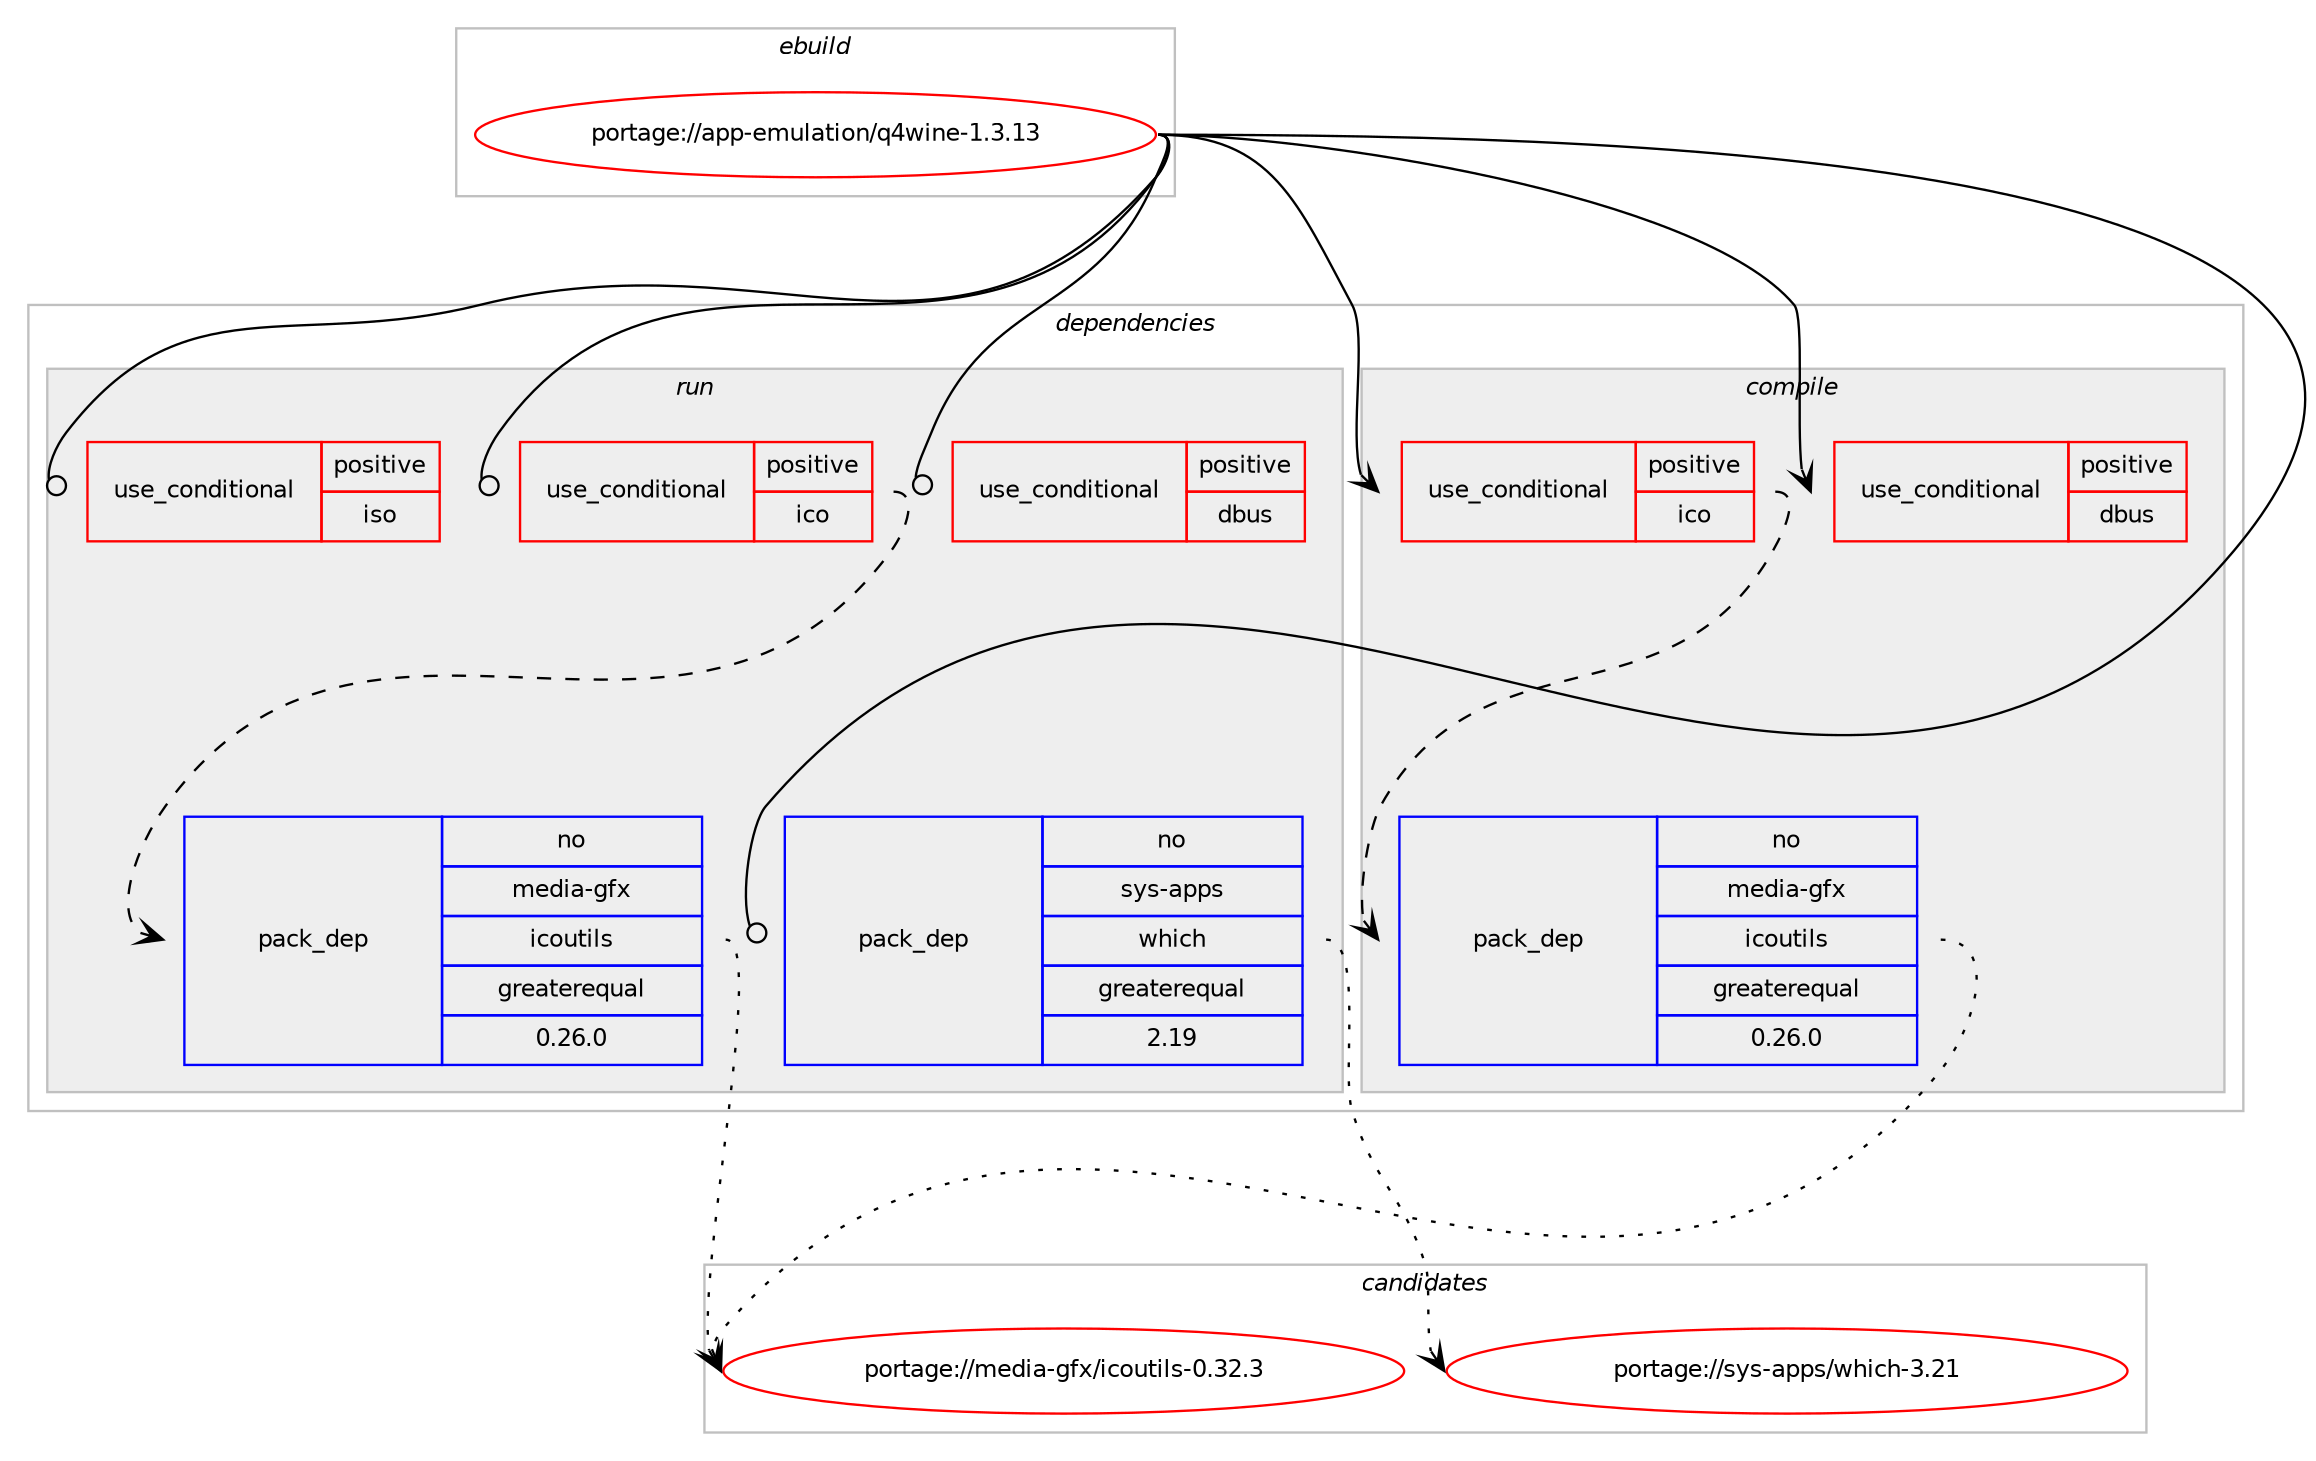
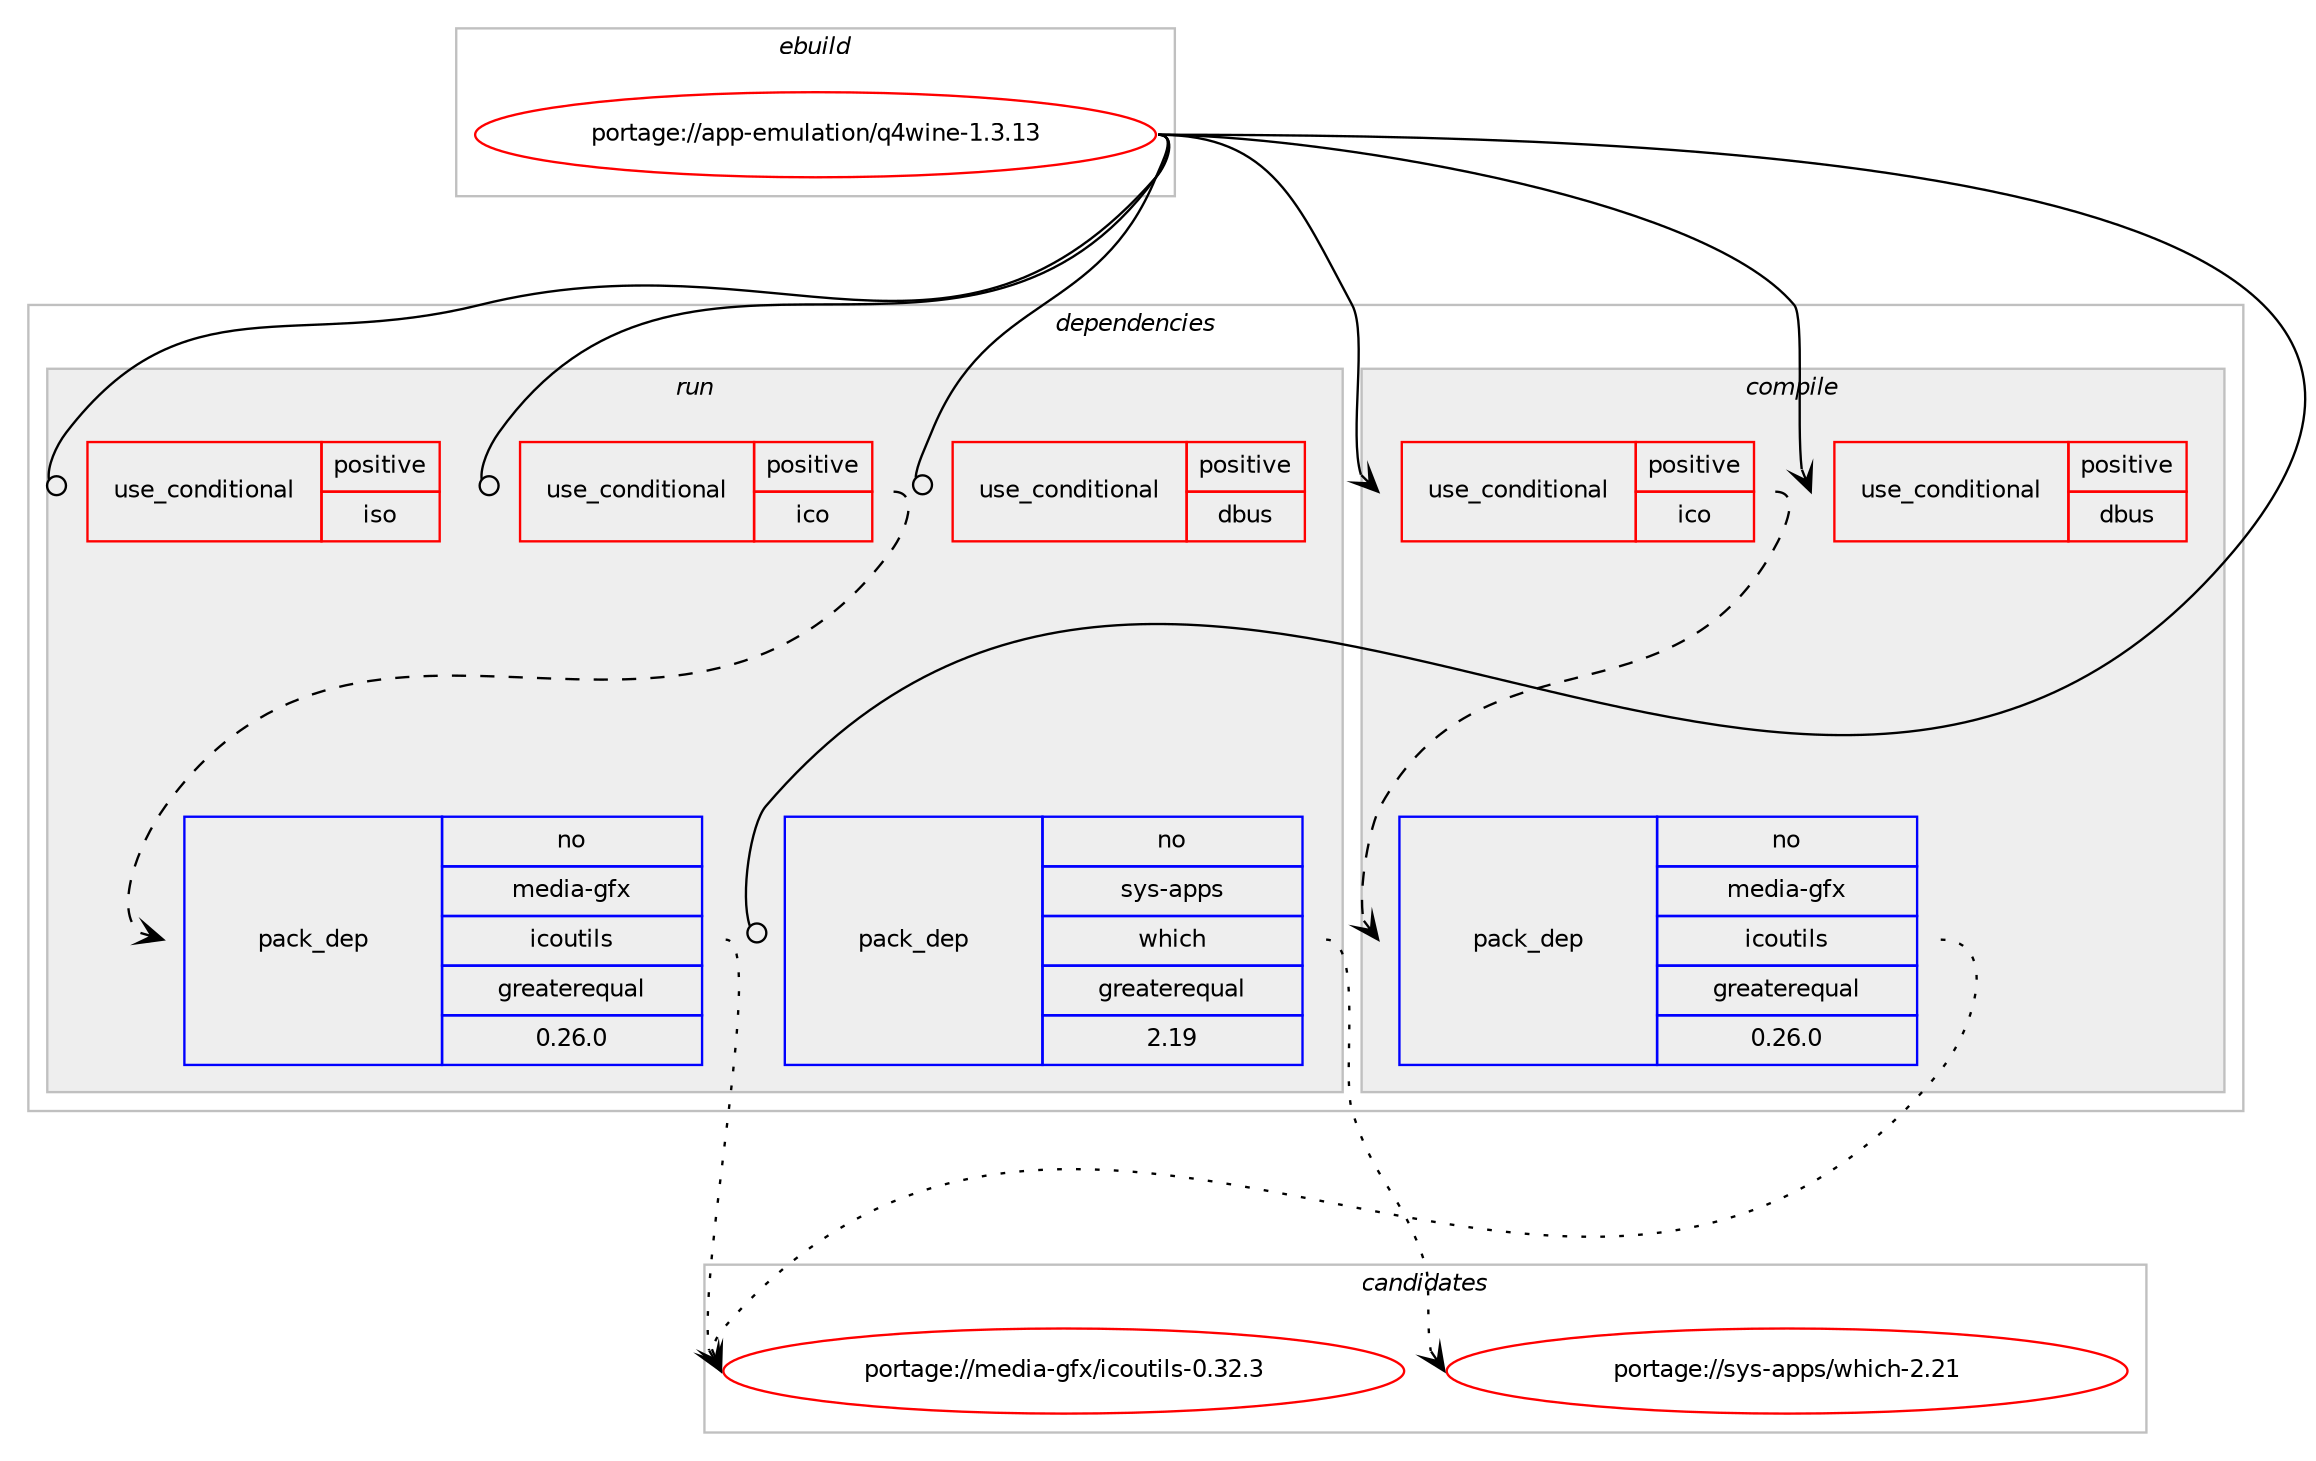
node "portage://sys-apps/which-3.21": label "portage://sys-apps/which-3.21" -> "portage://sys-apps/which-2.21"
